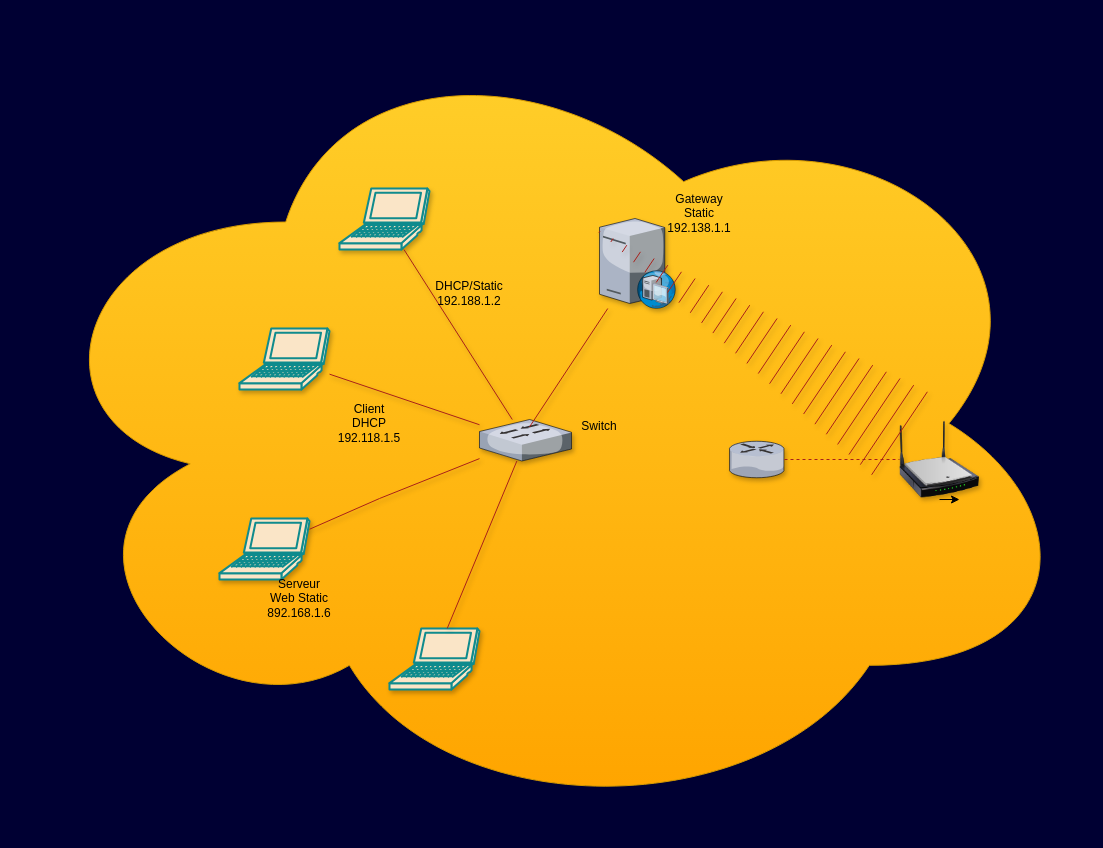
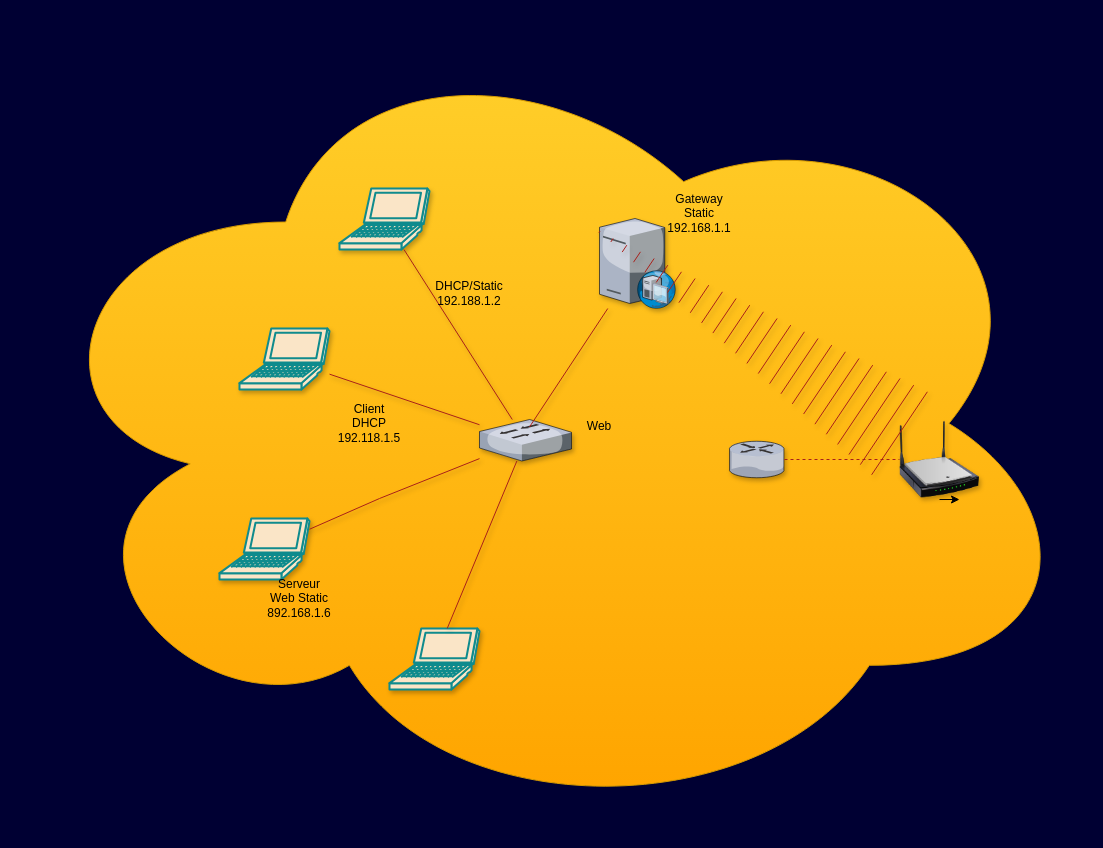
node "Gateway Static 192.138.1.1": label "Gateway Static 192.138.1.1" -> "Gateway Static 192.168.1.1"
node "Switch": label "Switch" -> "Web"
